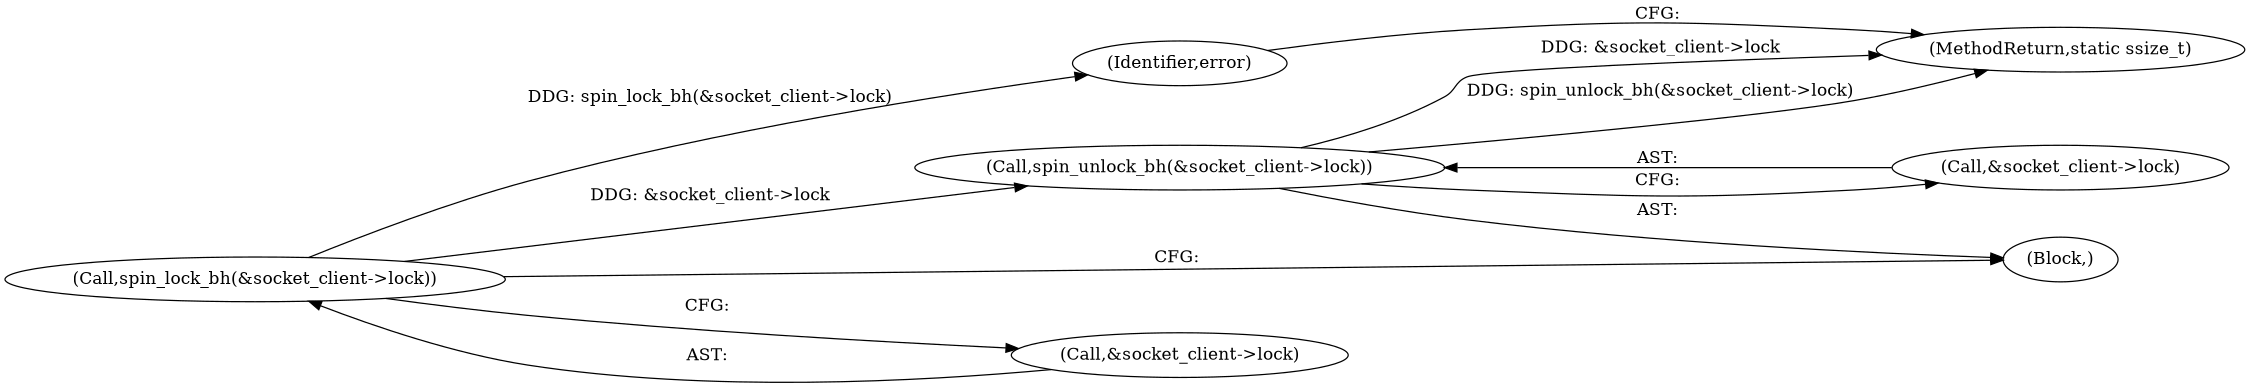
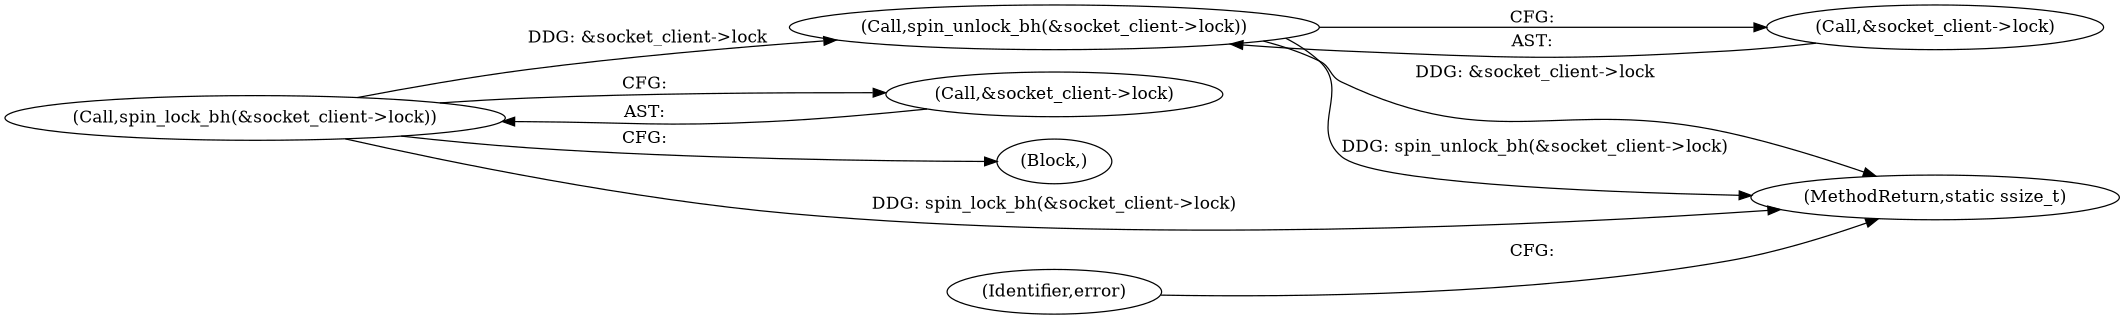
edge "(Call,spin_lock_bh(&socket_client->lock))" -> "(Identifier,error)": now "(Call,spin_lock_bh(&socket_client->lock))" -> "(MethodReturn,static ssize_t)"
edge "(Call,spin_unlock_bh(&socket_client->lock))" -> "(Block,)": removed, label "AST:"
